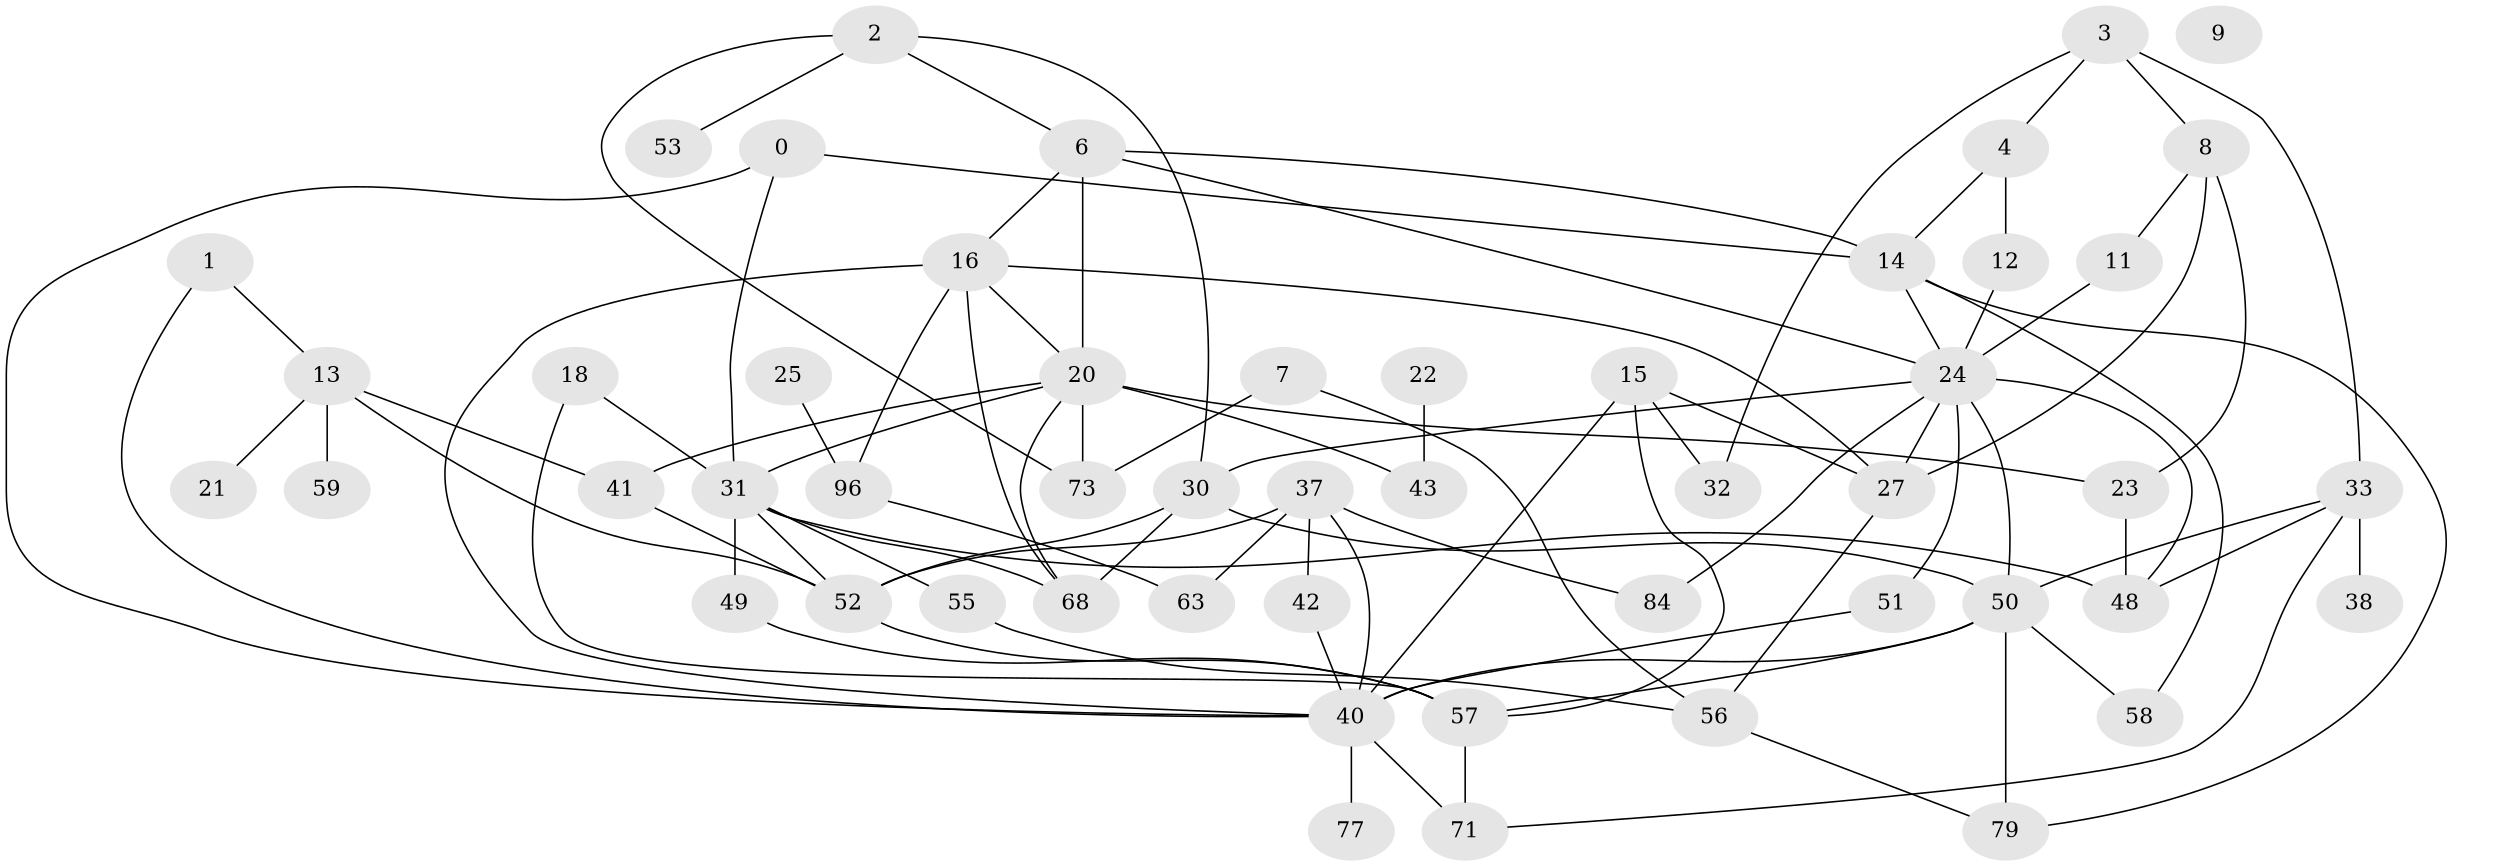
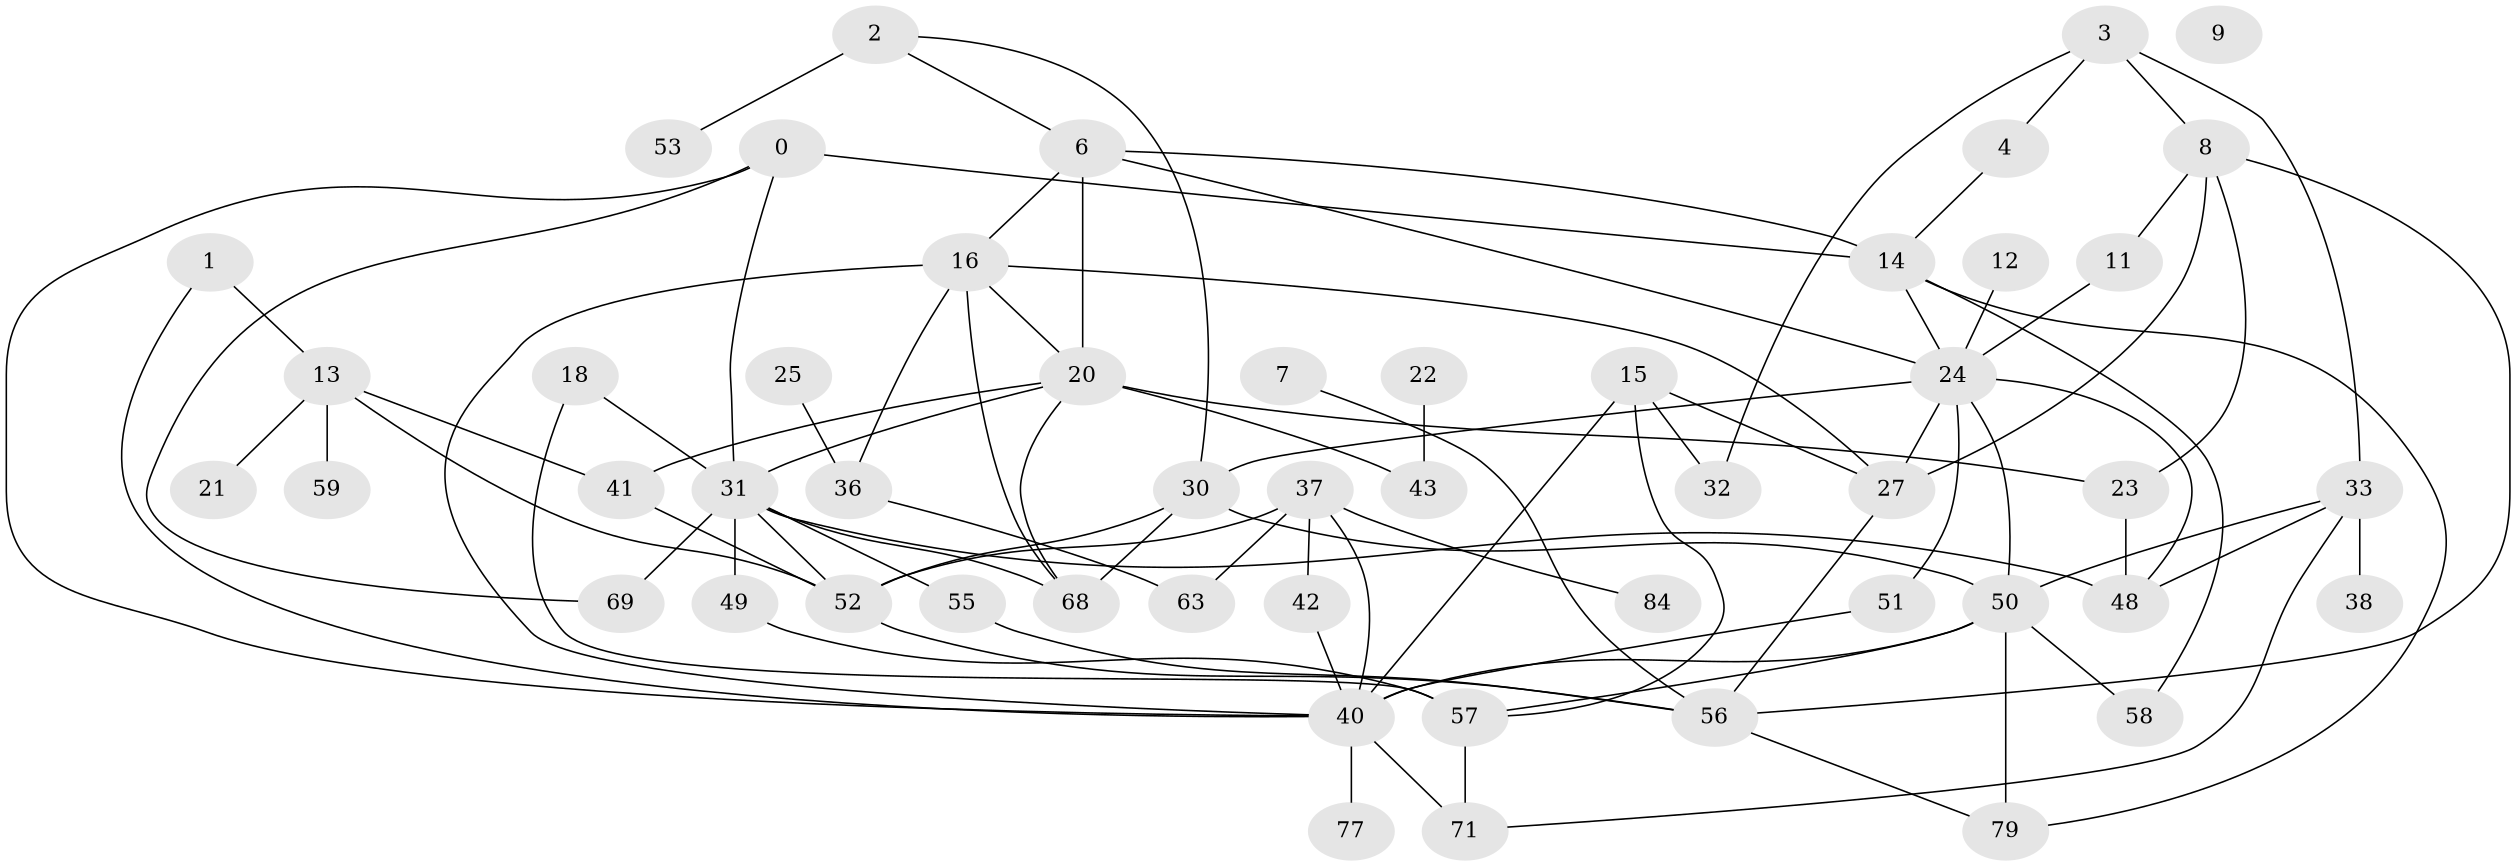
edge "4" -- "12": removed
node "96": label "96" -> "36"
node "73": removed
edge "24" -- "84": removed
node "69": added
edge "8" -- "56": added
edge "52" -- "57": now "52" -- "56"
